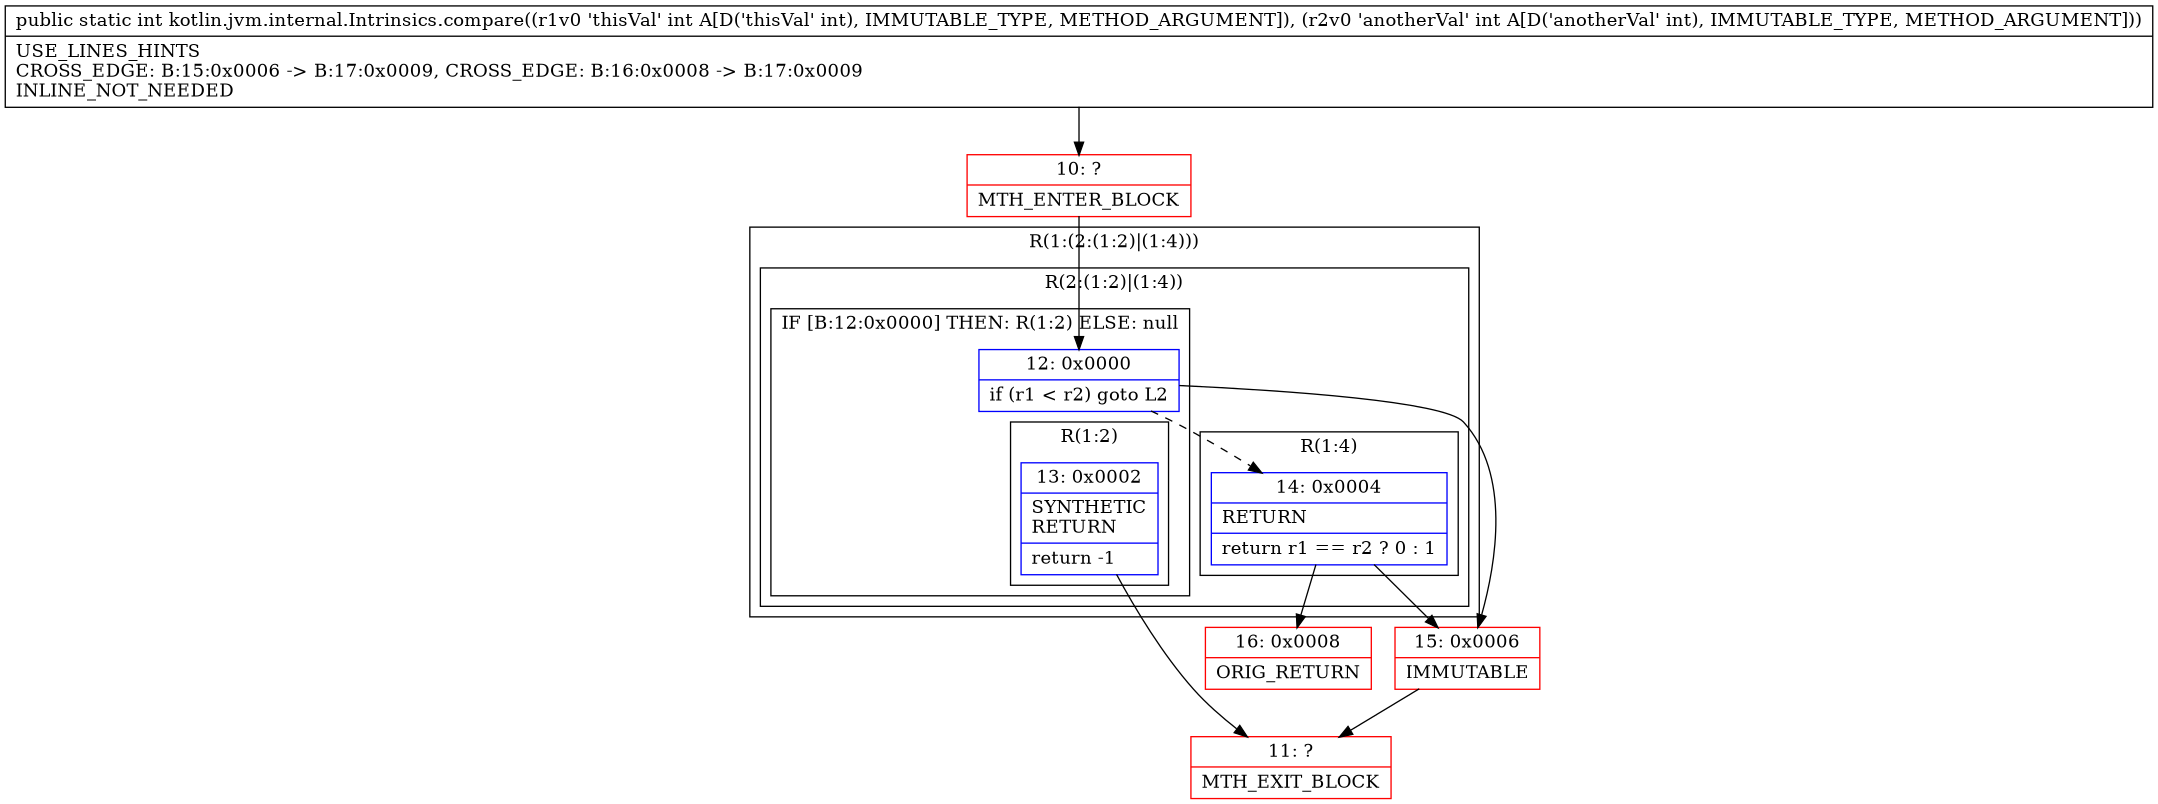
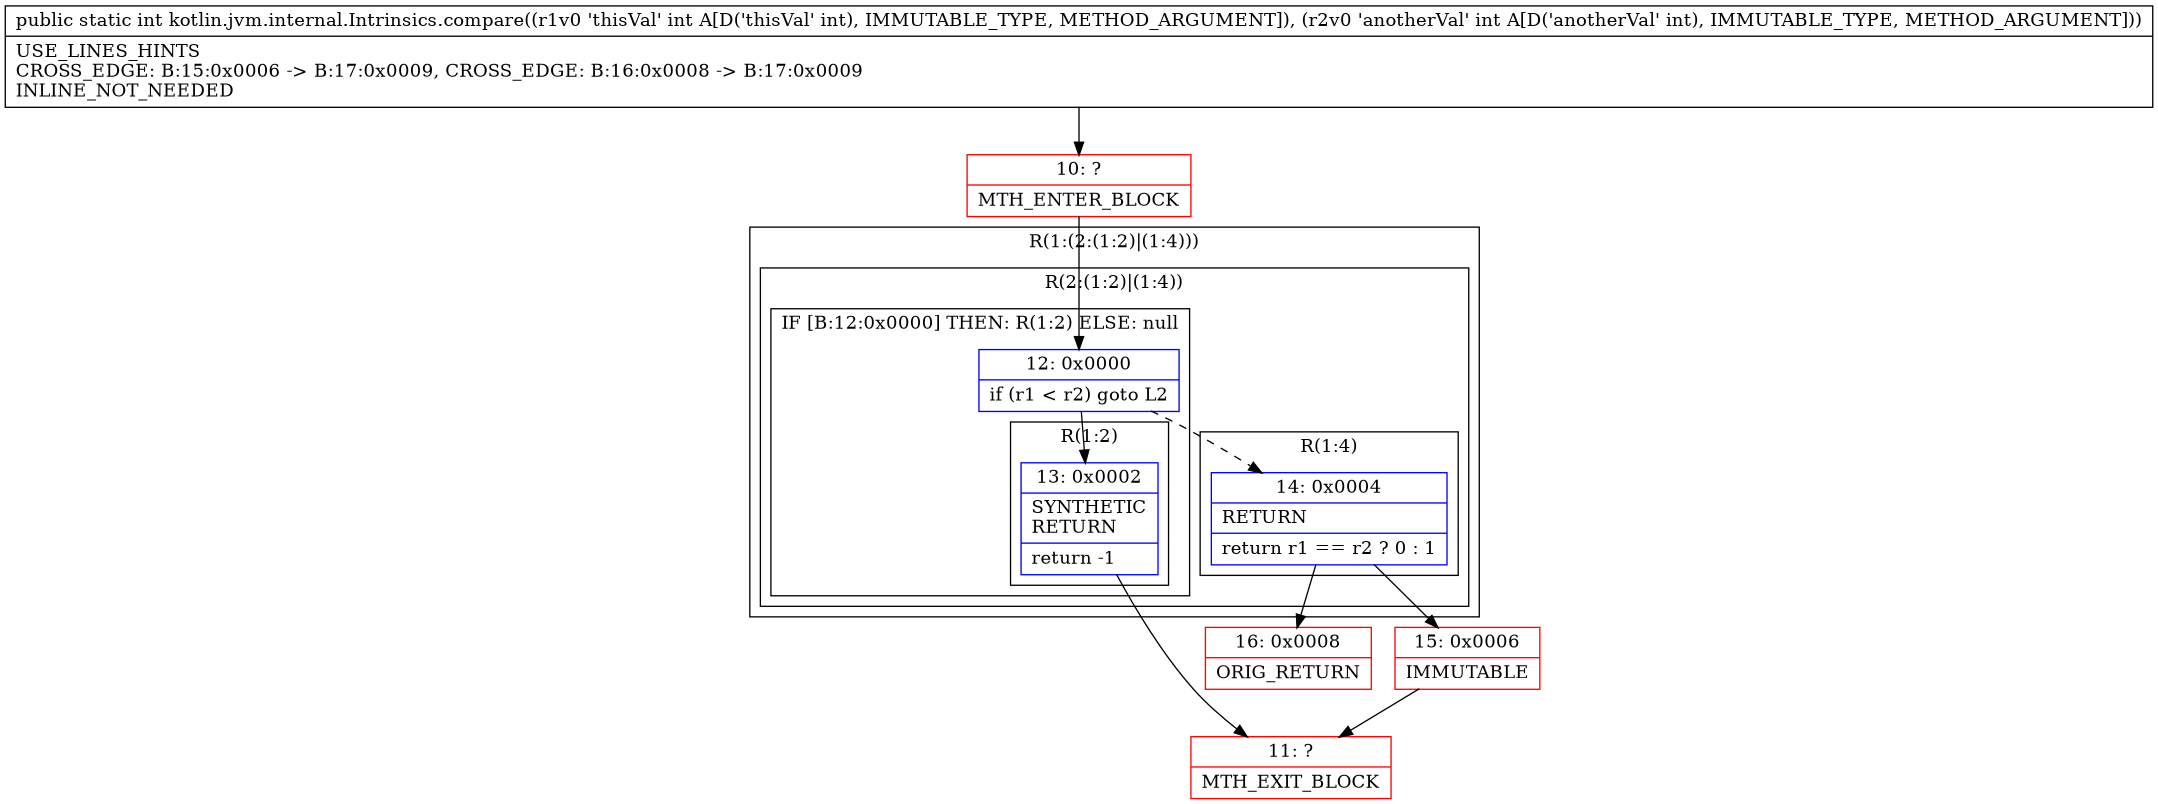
edge "12: 0x0000" -> "15: 0x0006": now "12: 0x0000" -> "13: 0x0002"
